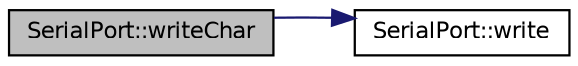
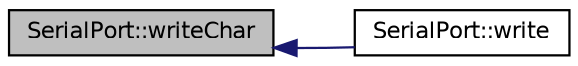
edge "SerialPort::writeChar" -> "SerialPort::write": reversed
